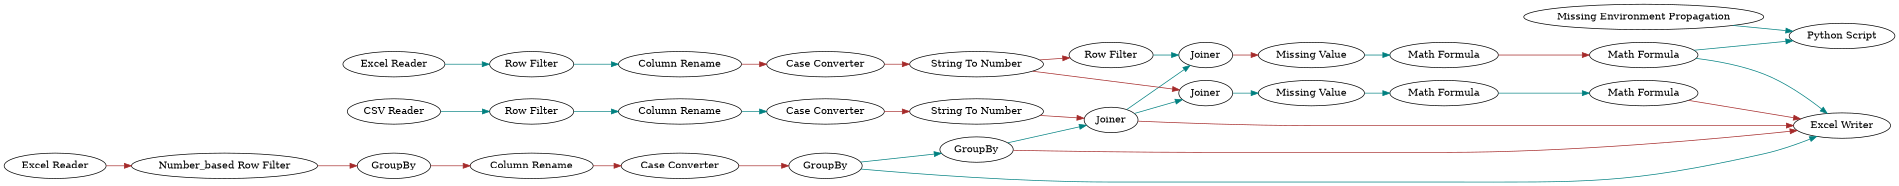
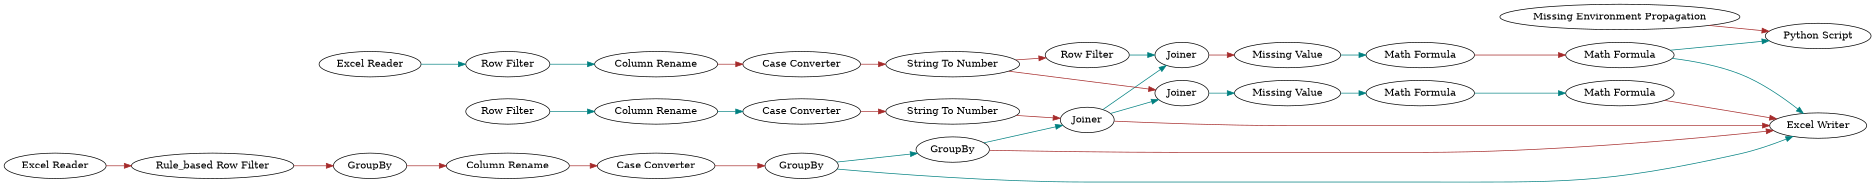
edge "Missing Environment Propagation" -> "Python Script": color teal -> brown
node "CSV Reader": removed
node "Number_based Row Filter": label "Number_based Row Filter" -> "Rule_based Row Filter"
